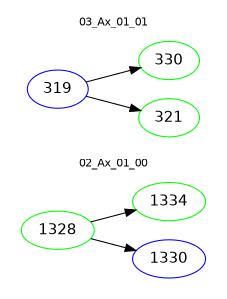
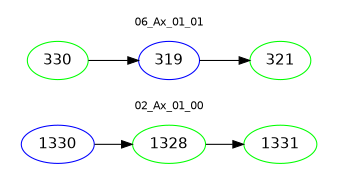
cluster "03_Ax_01_01": label "03_Ax_01_01" -> "06_Ax_01_01"
edge "319" -> "330": reversed
node "1334": label "1334" -> "1331"
edge "1328" -> "1330": reversed
